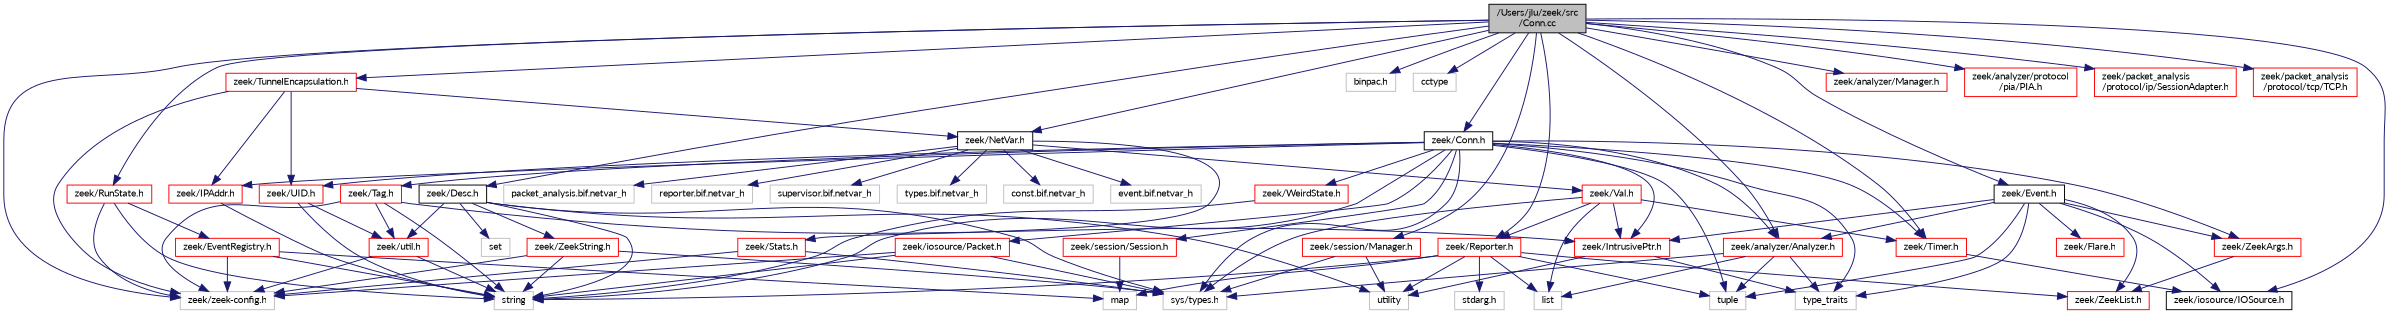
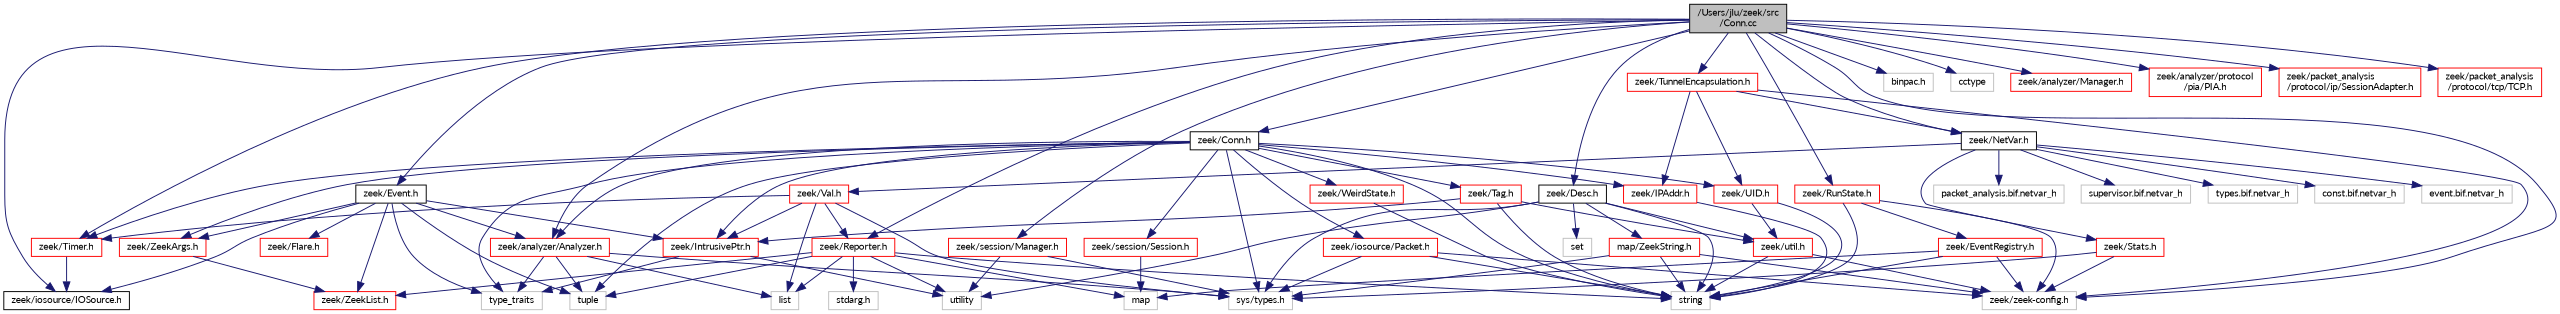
node "reporter.bif.netvar_h": removed
edge "zeek/Tag.h" -> "zeek/zeek-config.h": removed
node "zeek/ZeekString.h": label "zeek/ZeekString.h" -> "map/ZeekString.h"
